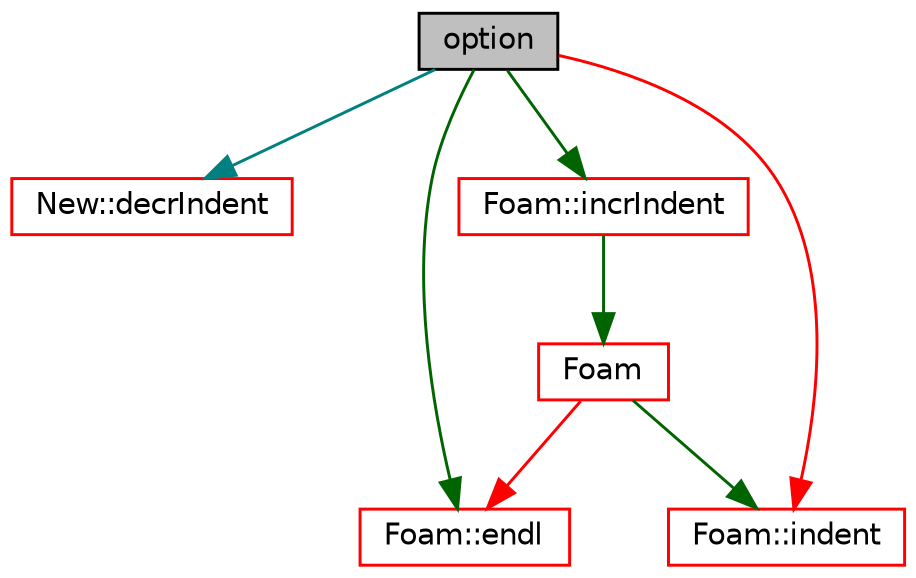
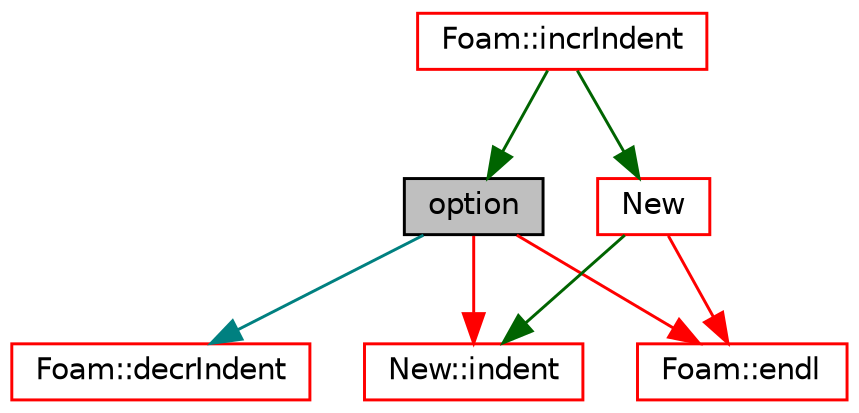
edge "option" -> "Foam::incrIndent": reversed
node "New::decrIndent": label "New::decrIndent" -> "Foam::decrIndent"
edge "option" -> "Foam::endl": color darkgreen -> red
node "Foam": label "Foam" -> "New"
node "Foam::indent": label "Foam::indent" -> "New::indent"
